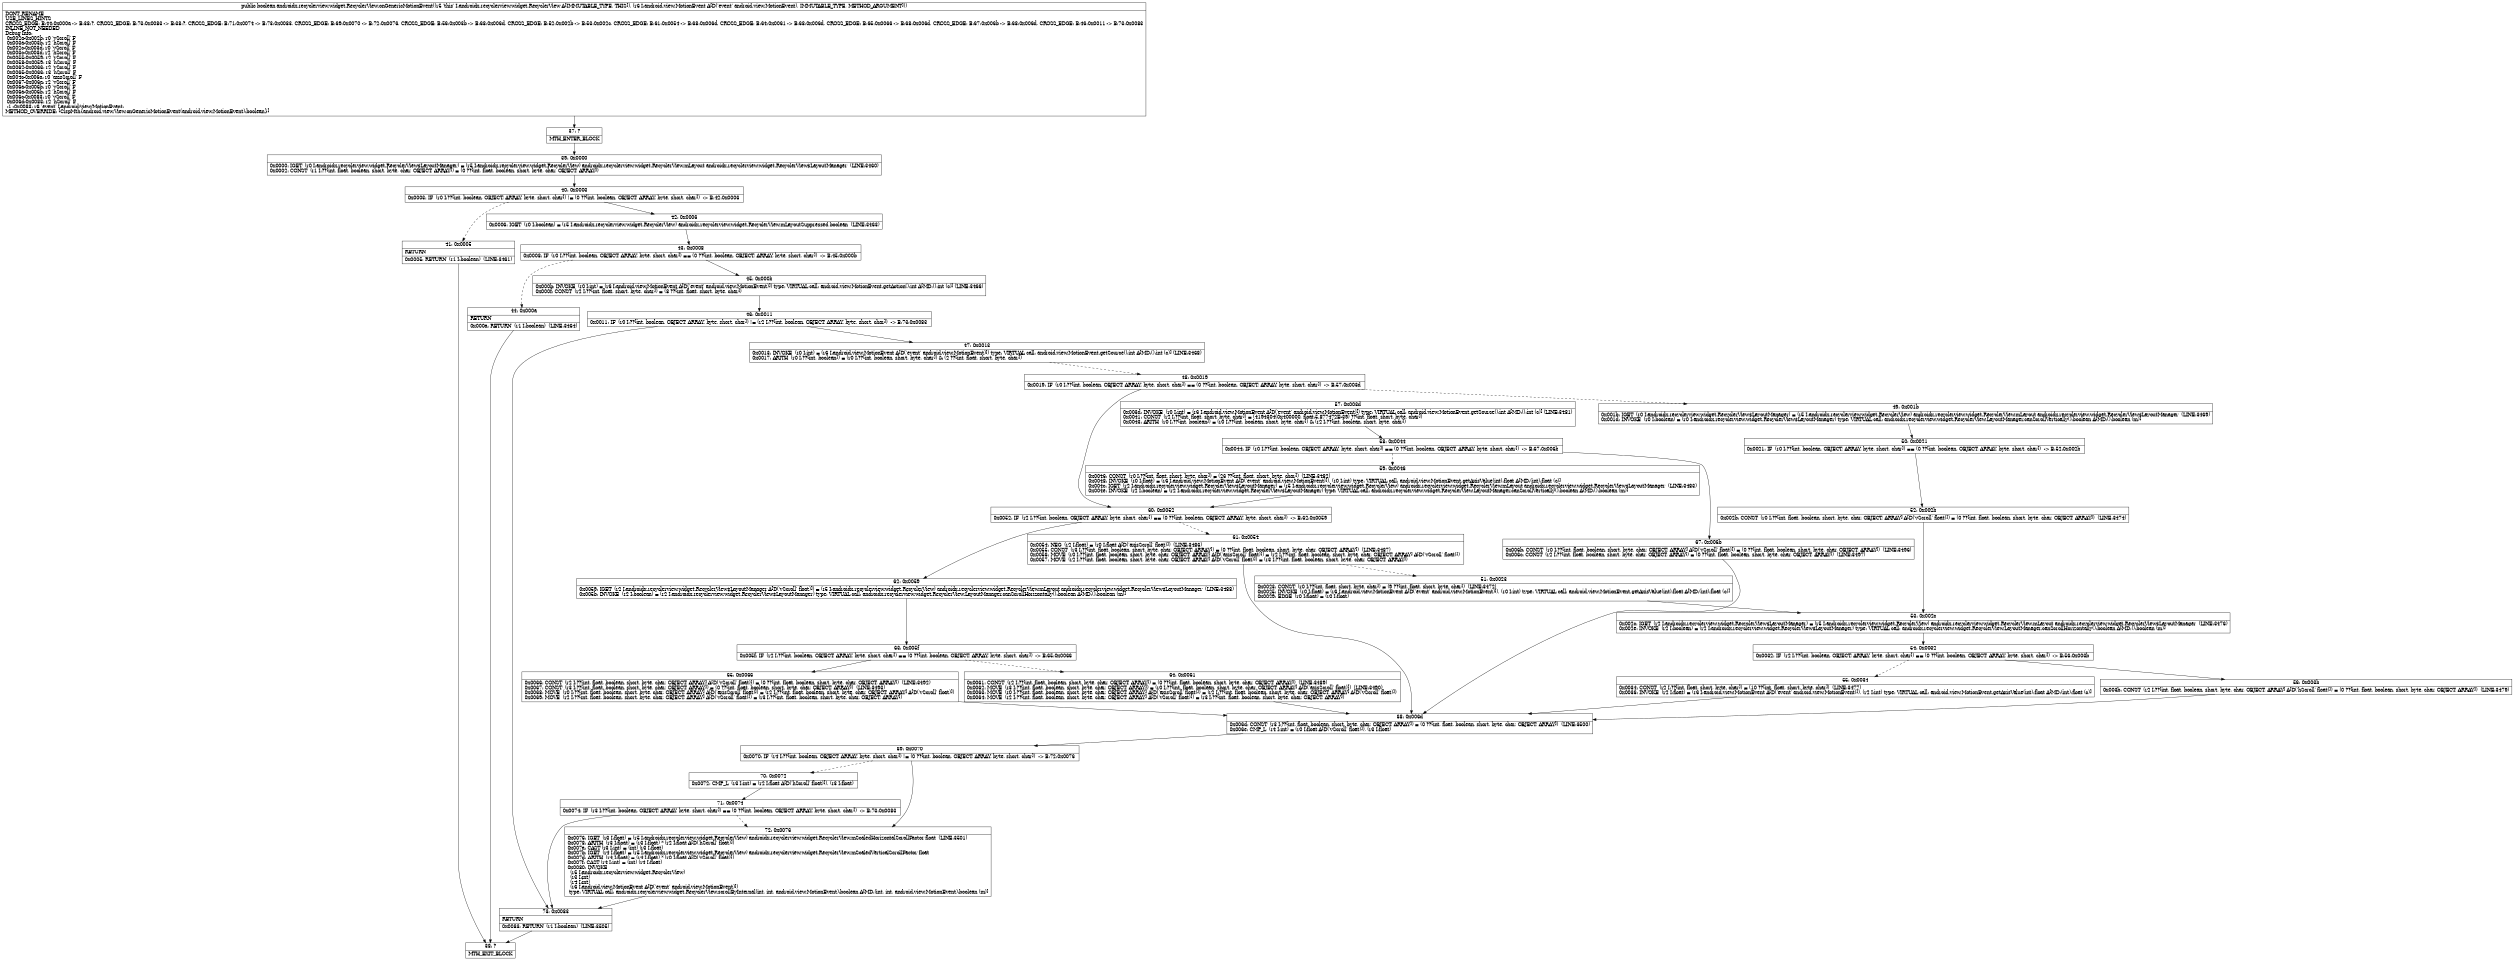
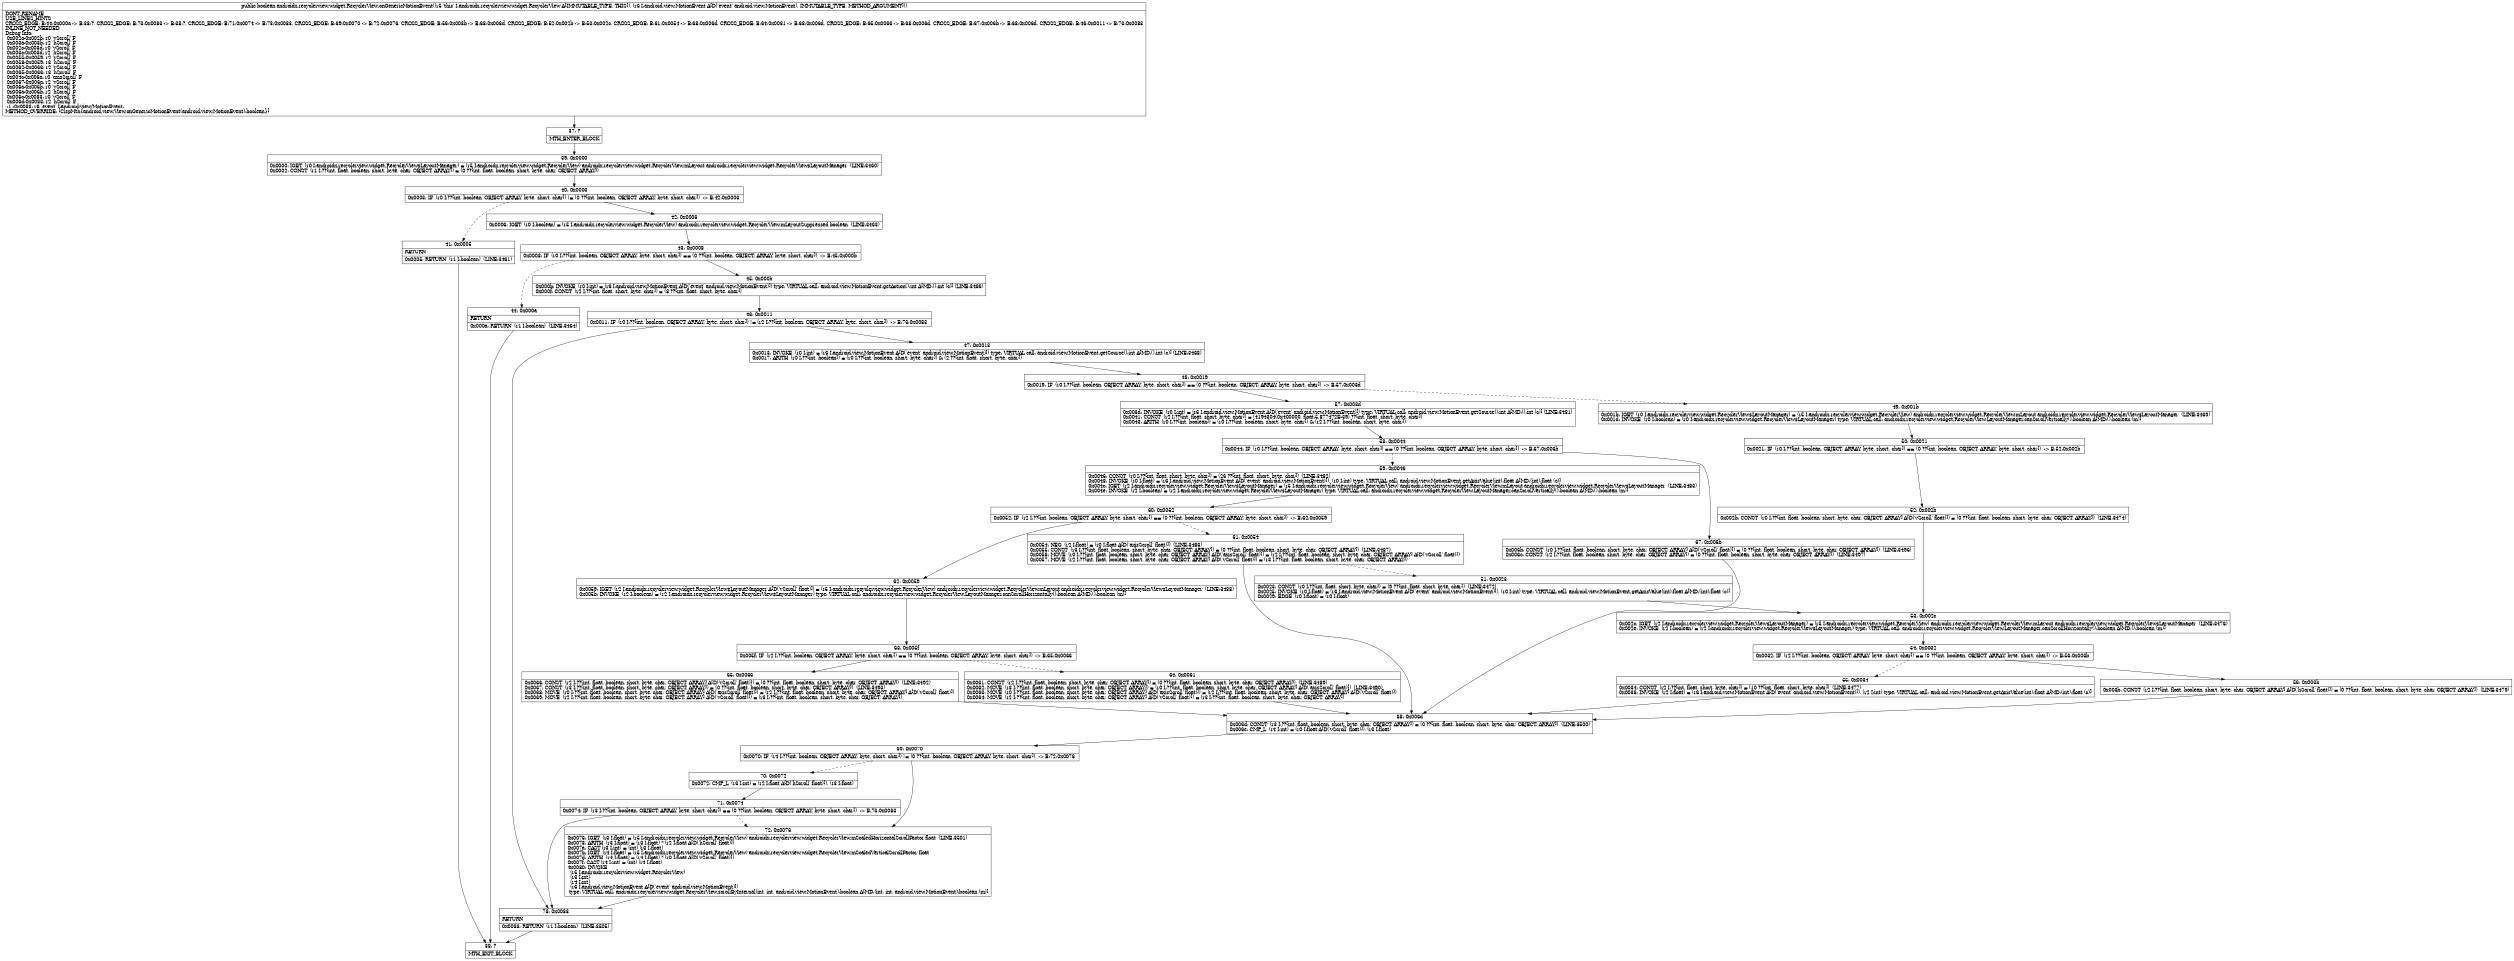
edge "47: 0x0013" -> "48: 0x0019": style dashed -> solid
edge "48: 0x0019" -> "60: 0x0052": now "48: 0x0019" -> "57: 0x003d"
node "72: 0x0076": text "0x0080: INVOKE" -> "4x0080: INVOKE"
